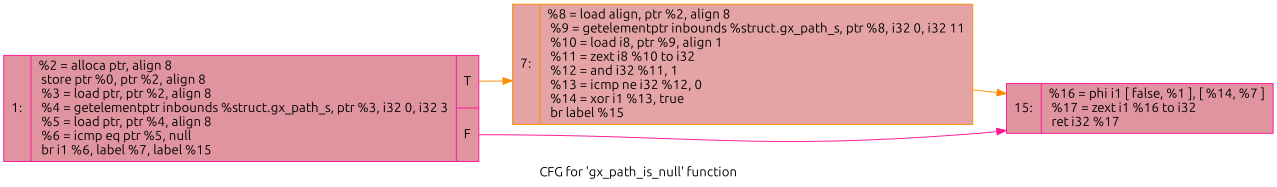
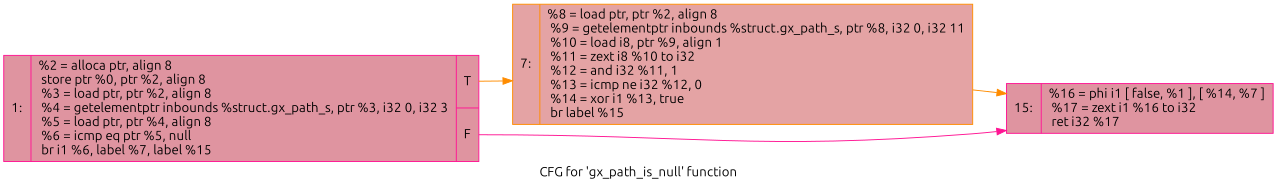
node "7:": text "%8 = load align, ptr %2, align 8" -> "%8 = load ptr, ptr %2, align 8"
